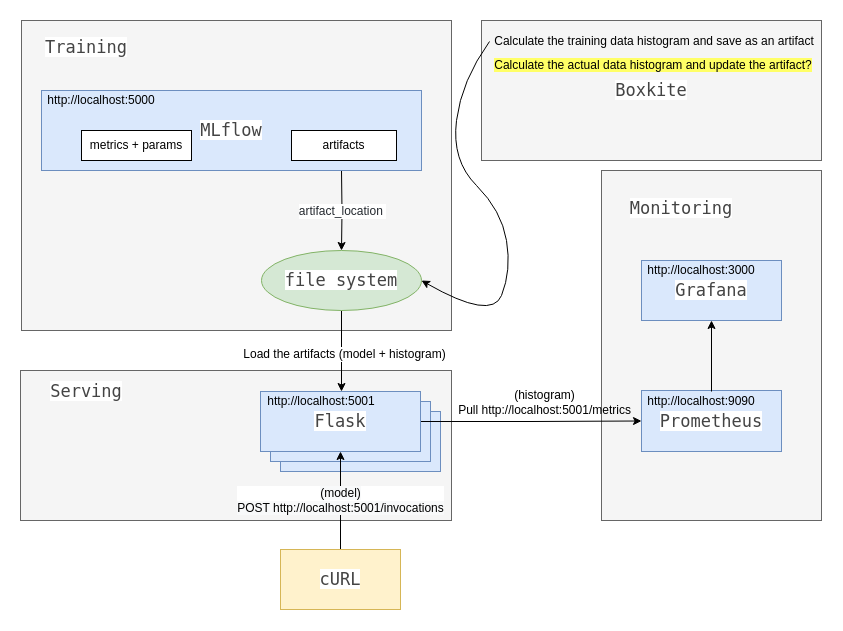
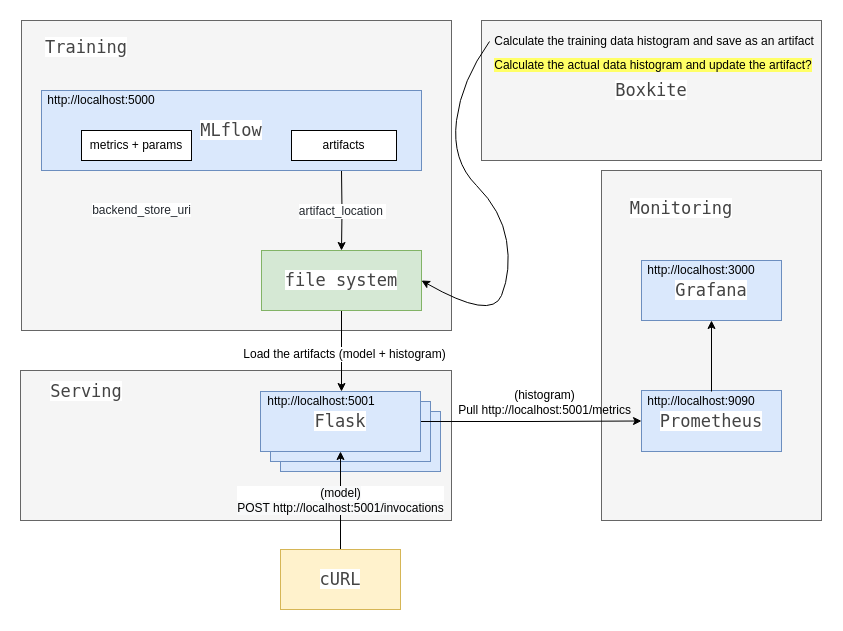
node "backend_store_uri": added
node "file system": shape ellipse -> rectangle
